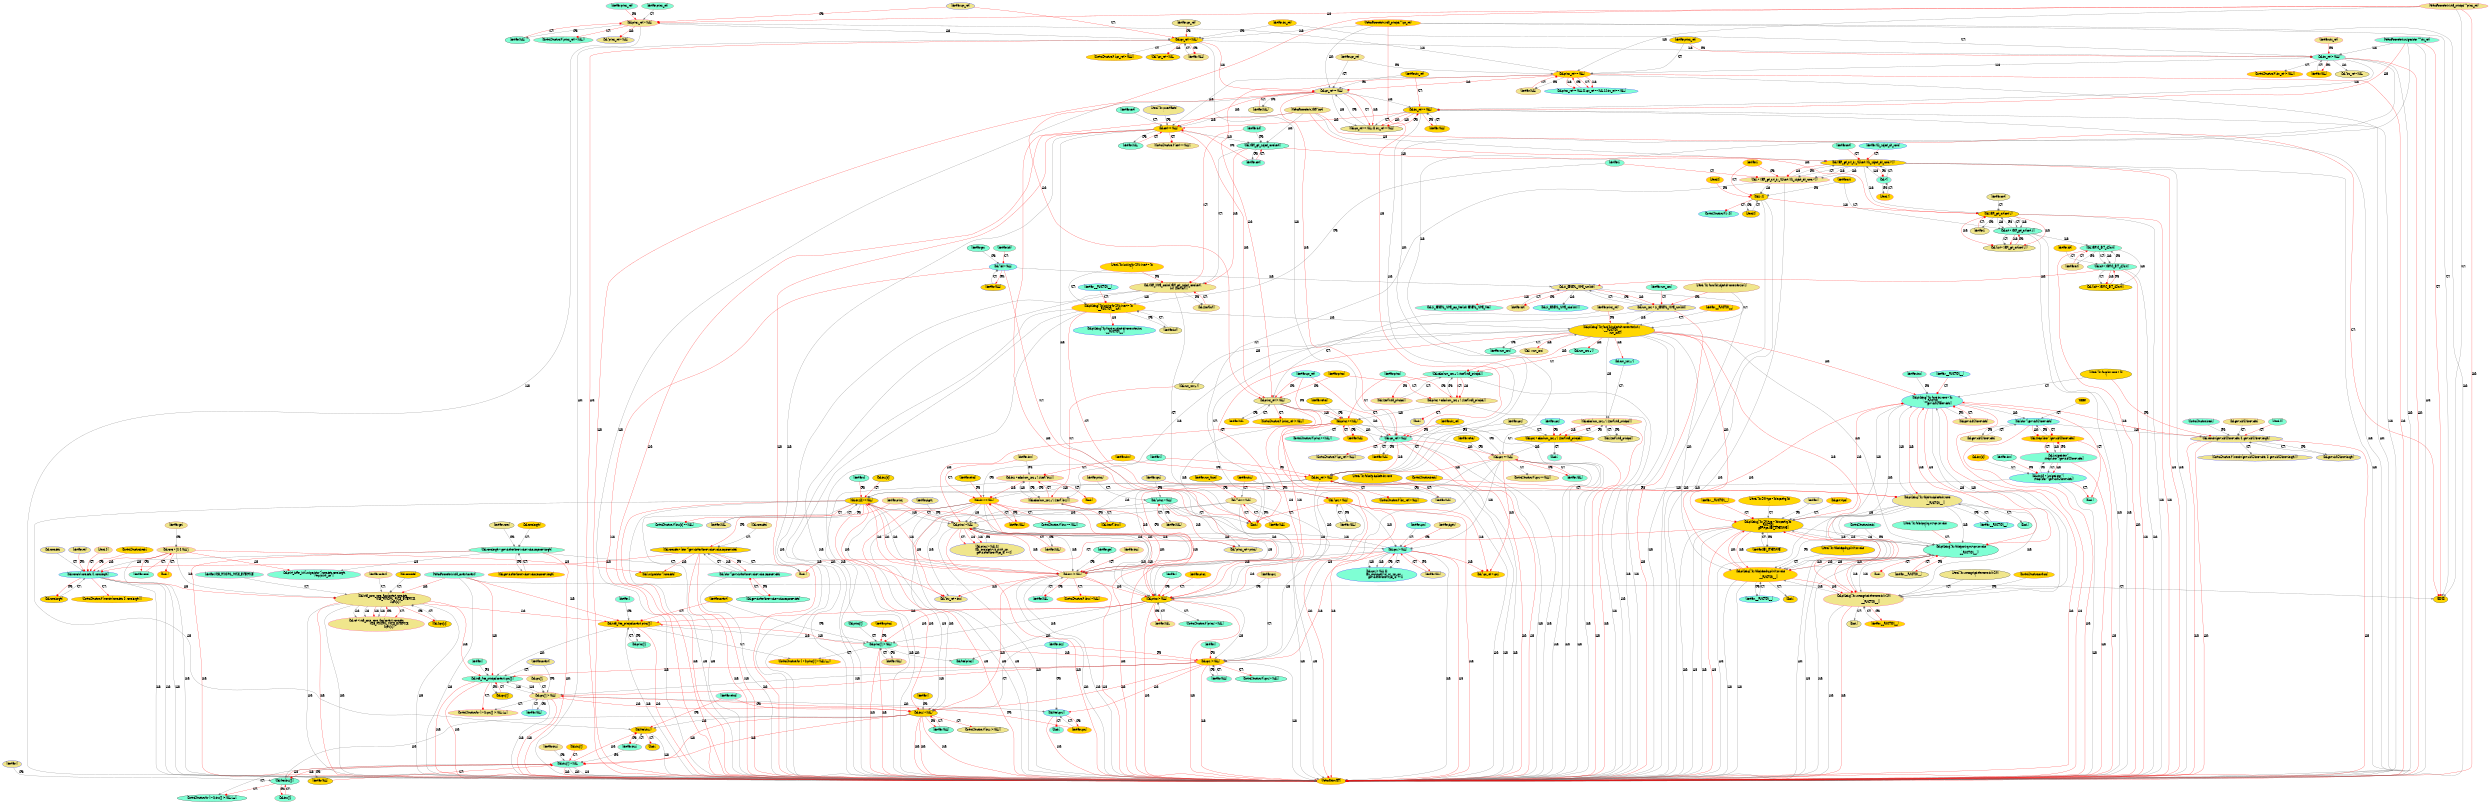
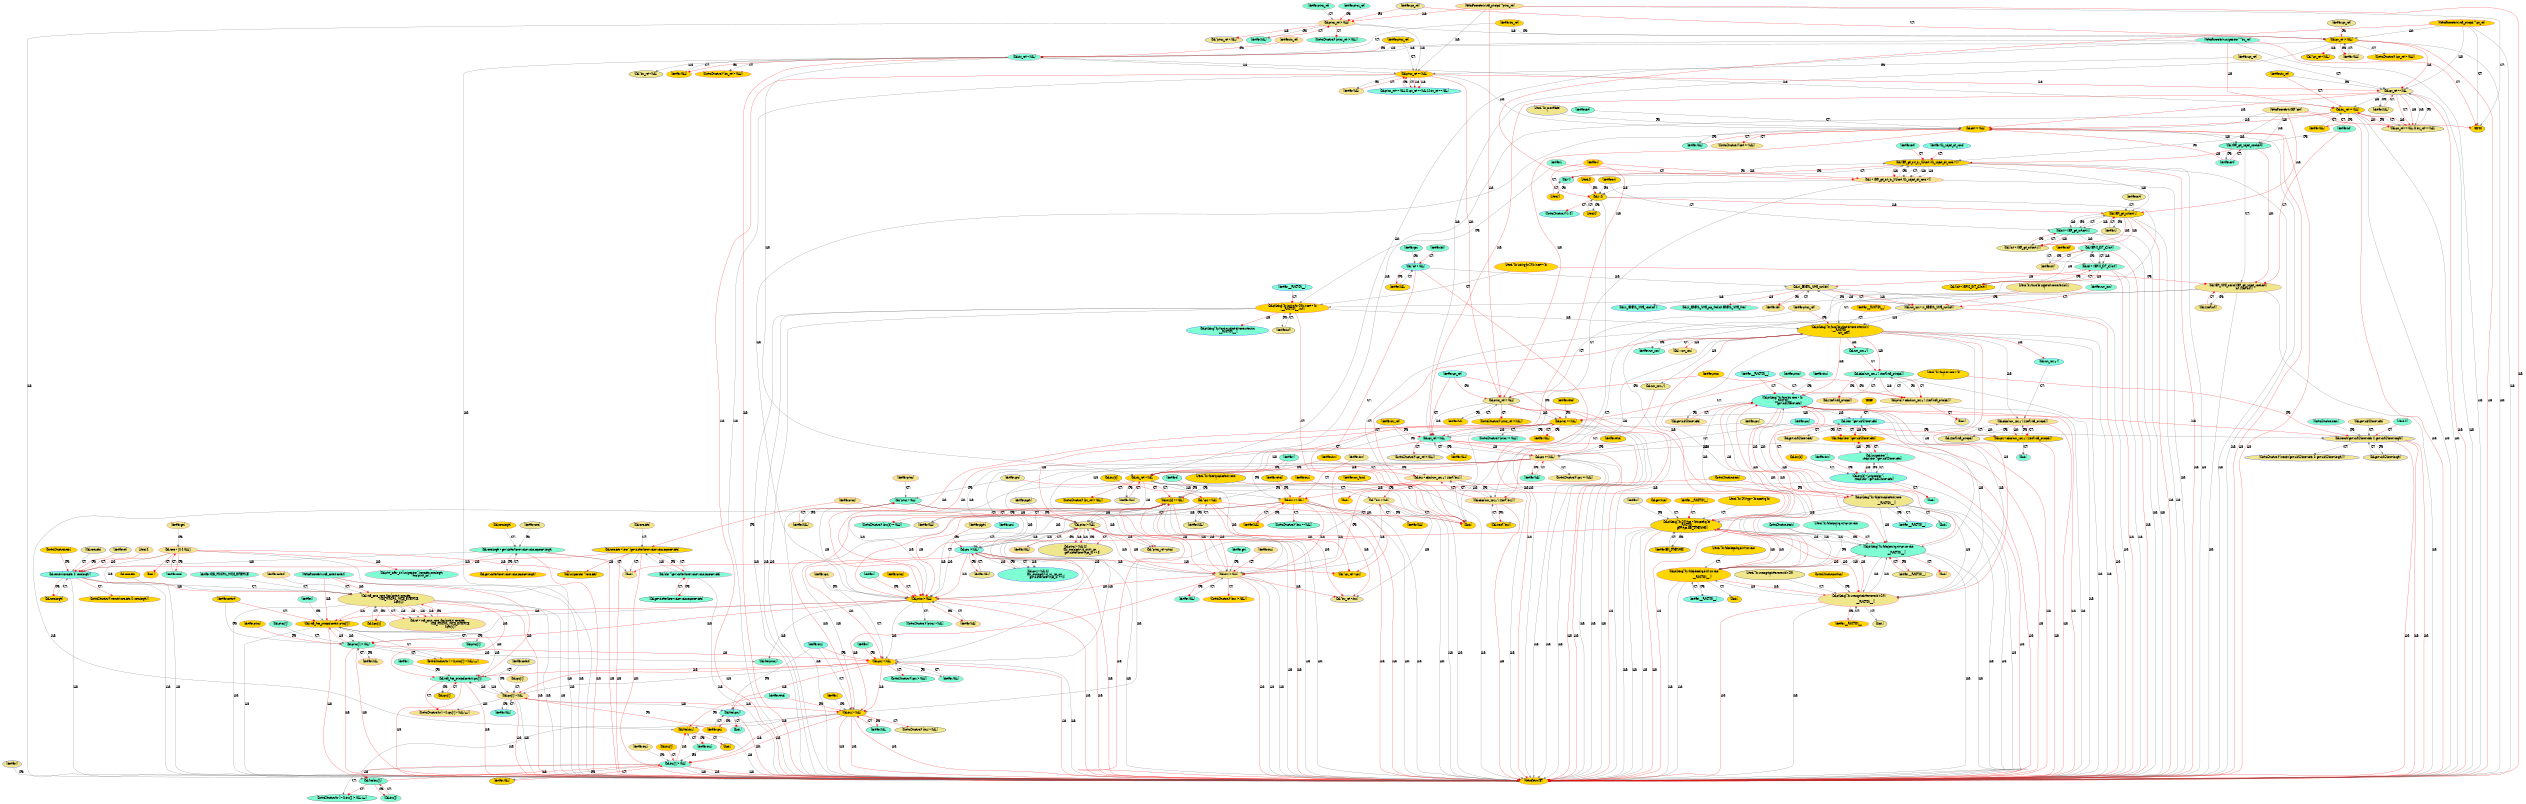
edge "(MethodParameterIn,krb5_context context)" -> "1000103": removed, label "AST:"
edge "(Call,upns[i] != NULL)" -> "(ControlStructure,for (i = 0; upns[i] != NULL; i++))": label "AST: " -> "DDG: "
